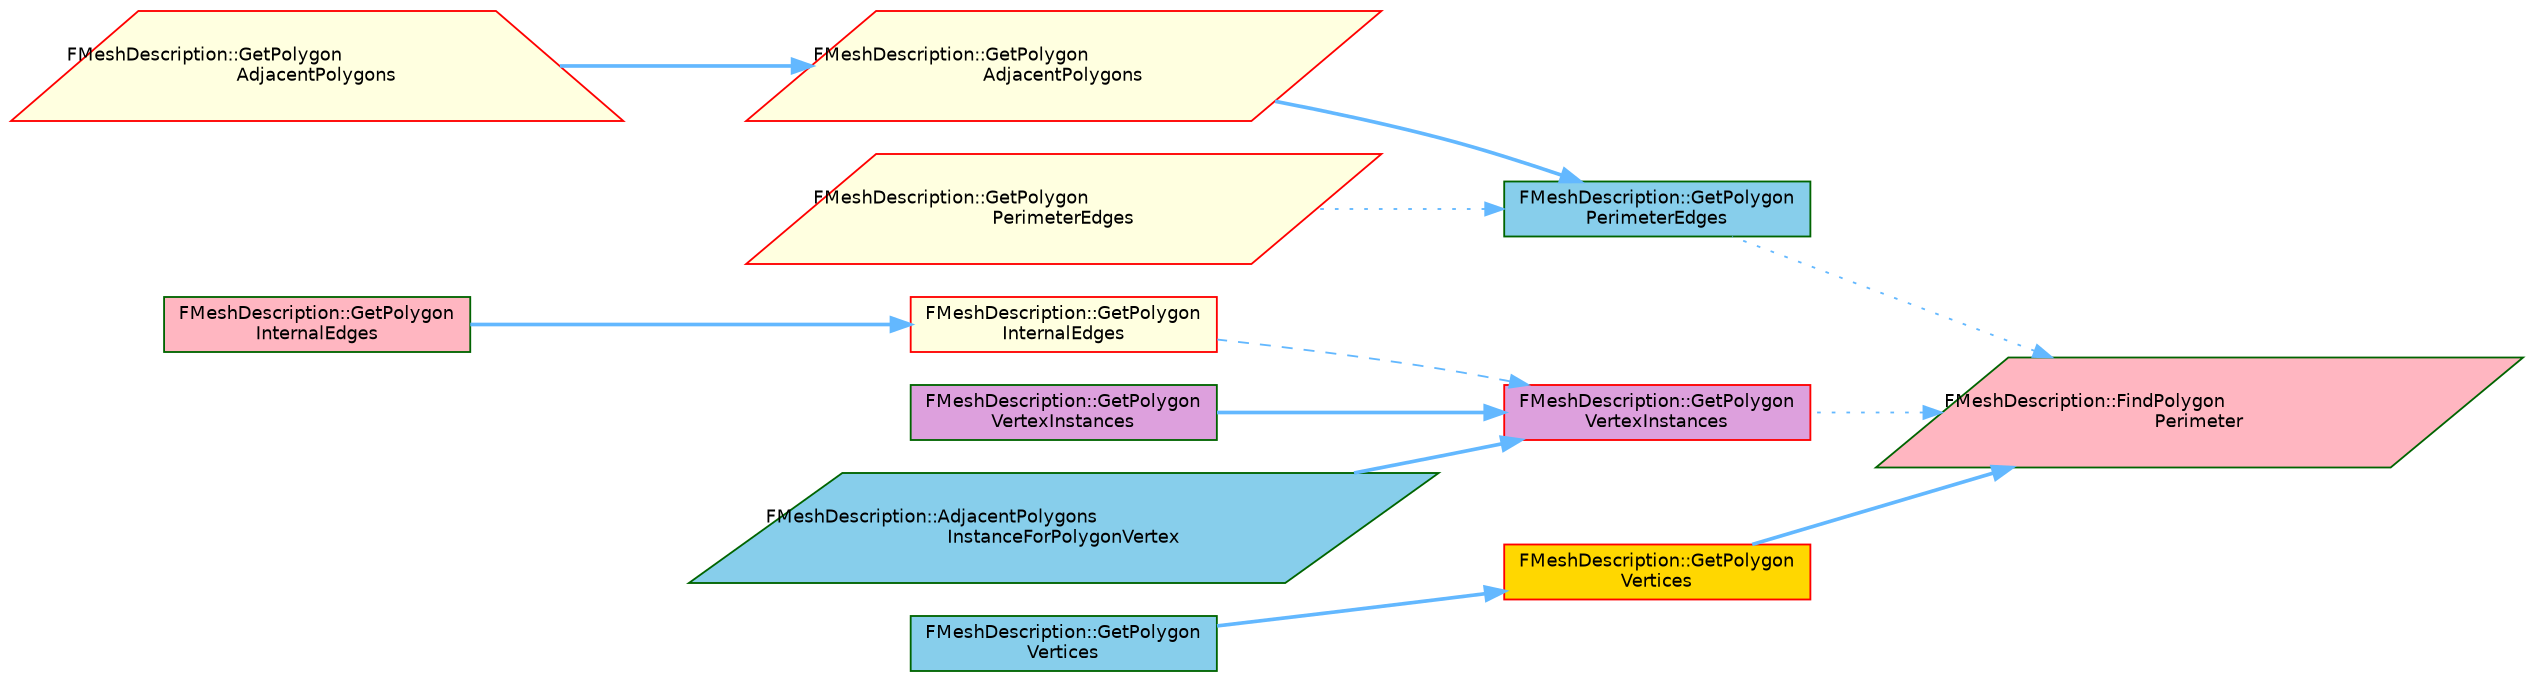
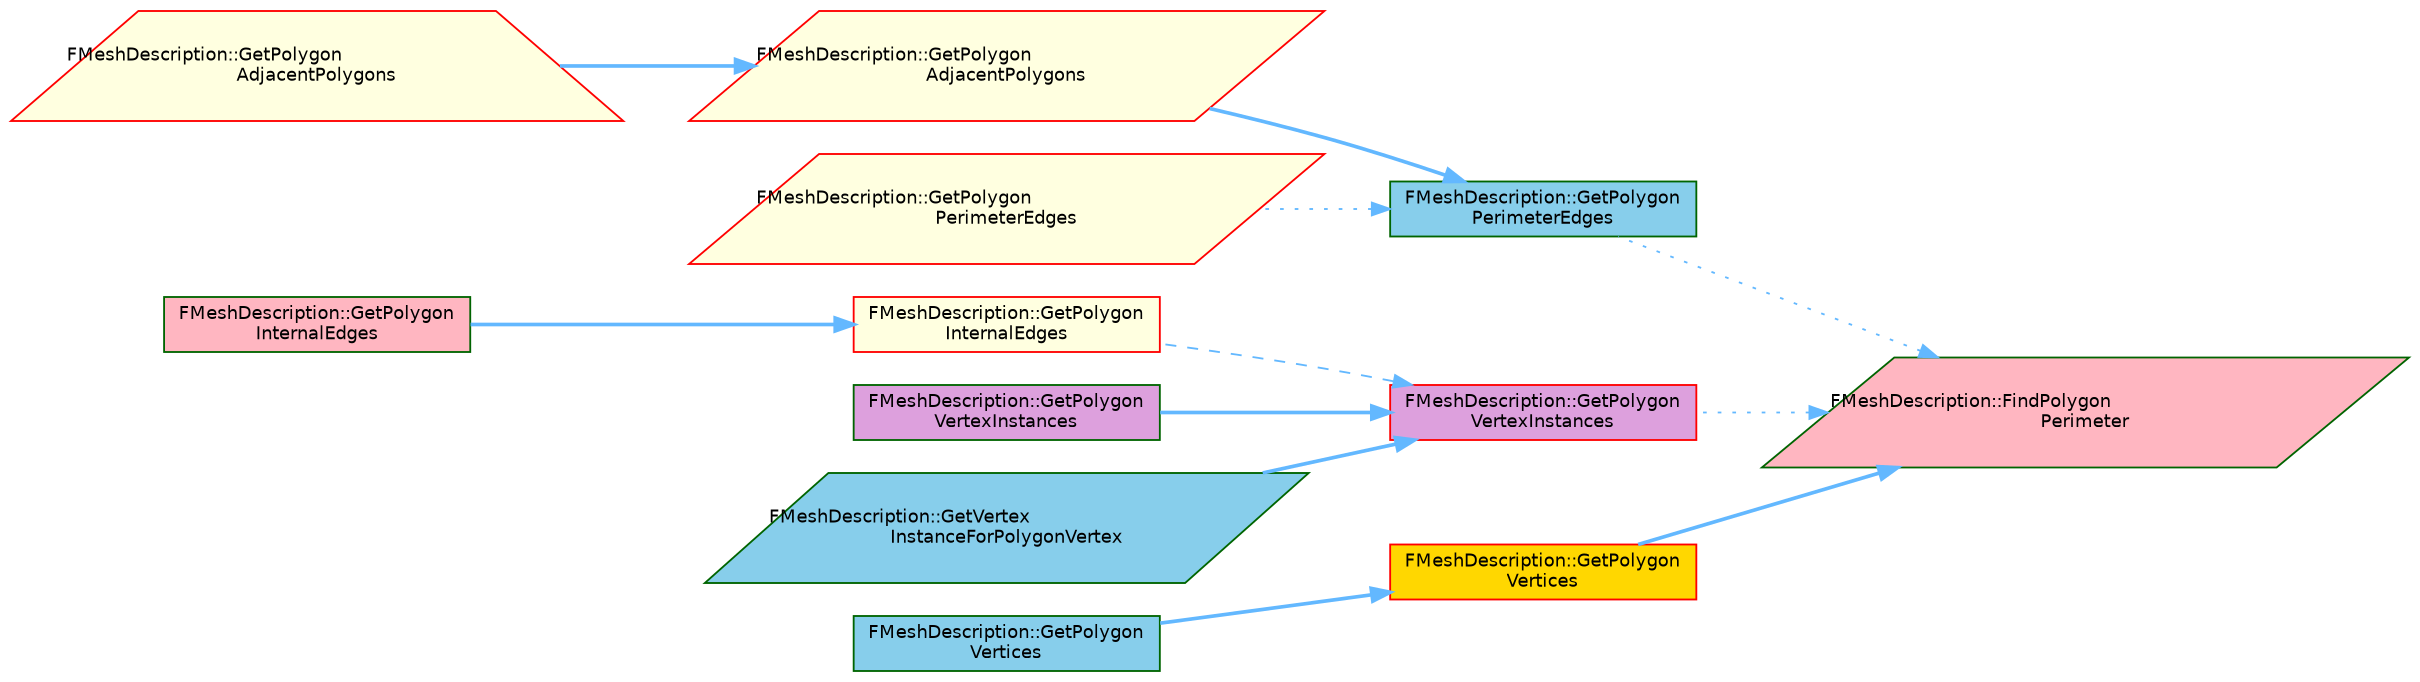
node "FMeshDescription::AdjacentPolygons InstanceForPolygonVertex": label "FMeshDescription::AdjacentPolygons InstanceForPolygonVertex" -> "FMeshDescription::GetVertex InstanceForPolygonVertex"
